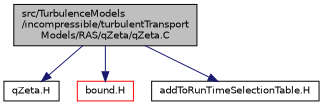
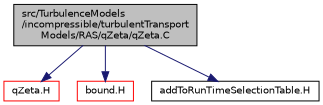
node "qZeta.H": color black -> red
